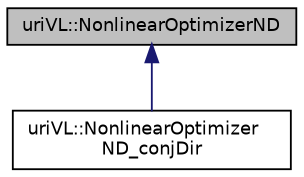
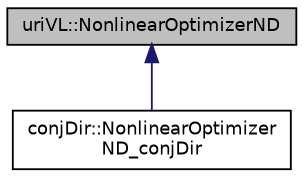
node "uriVL::NonlinearOptimizer ND_conjDir": label "uriVL::NonlinearOptimizer ND_conjDir" -> "conjDir::NonlinearOptimizer ND_conjDir"
